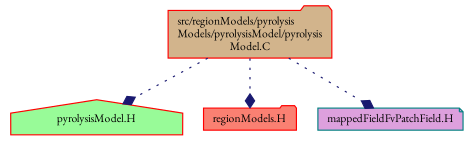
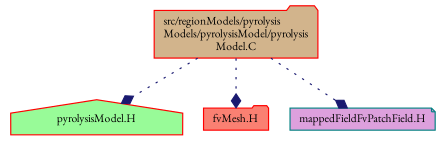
node "regionModels.H": label "regionModels.H" -> "fvMesh.H"
